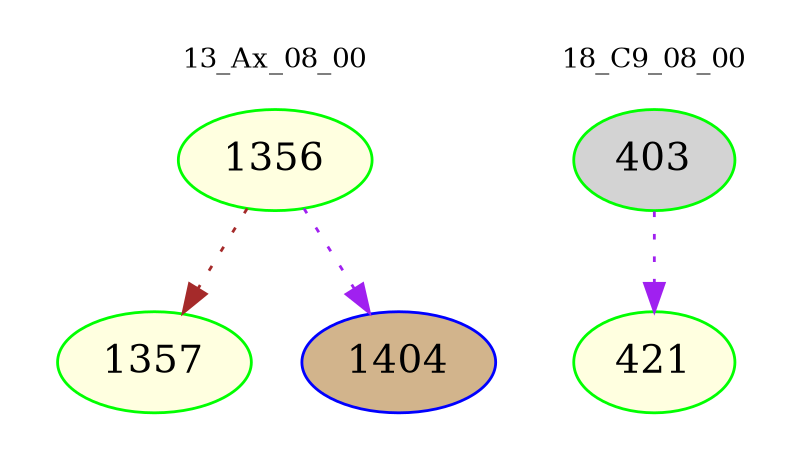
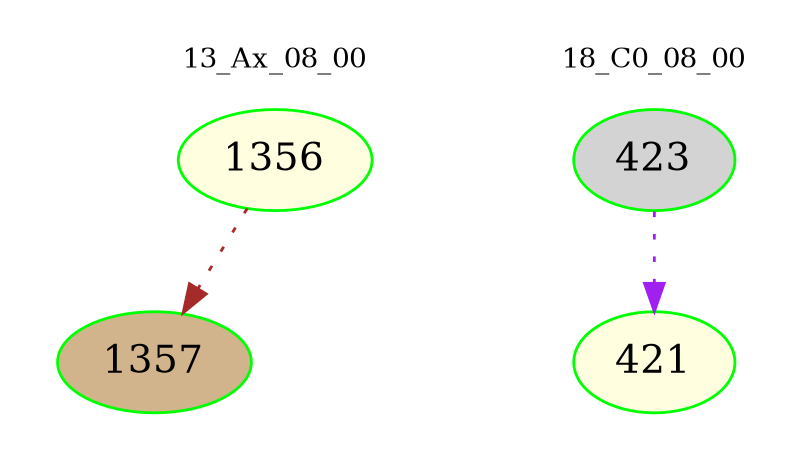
cluster "18_C9_08_00": label "18_C9_08_00" -> "18_C0_08_00"
node "403": label "403" -> "423"
node "1357": fillcolor lightyellow -> tan
node "1404": removed
